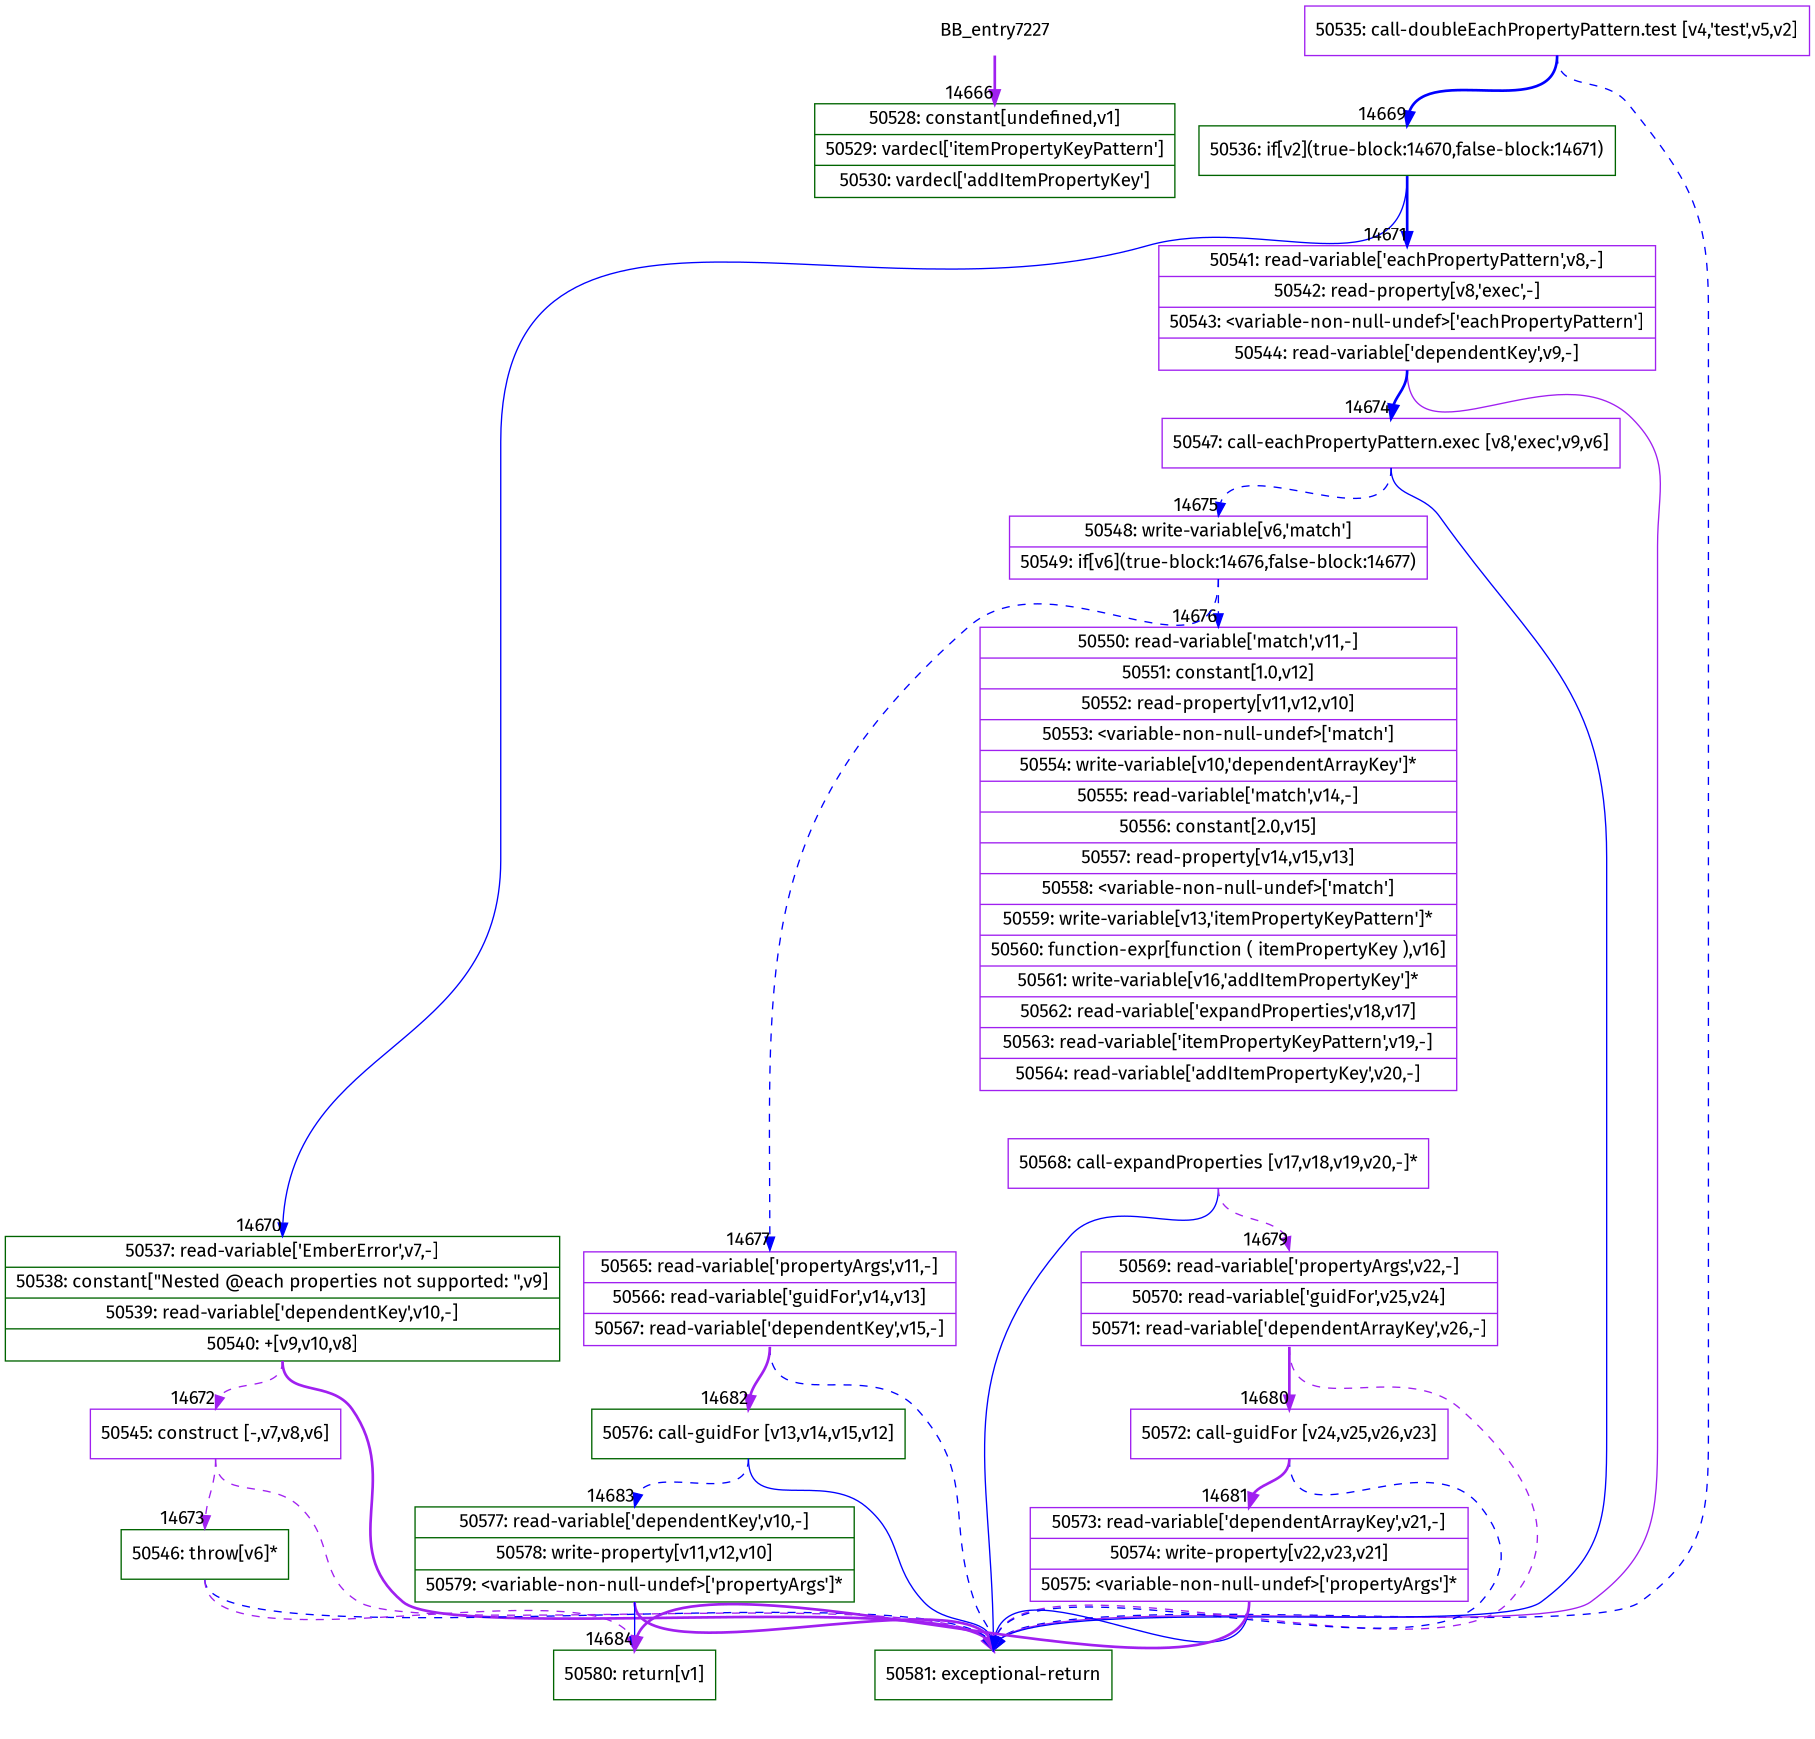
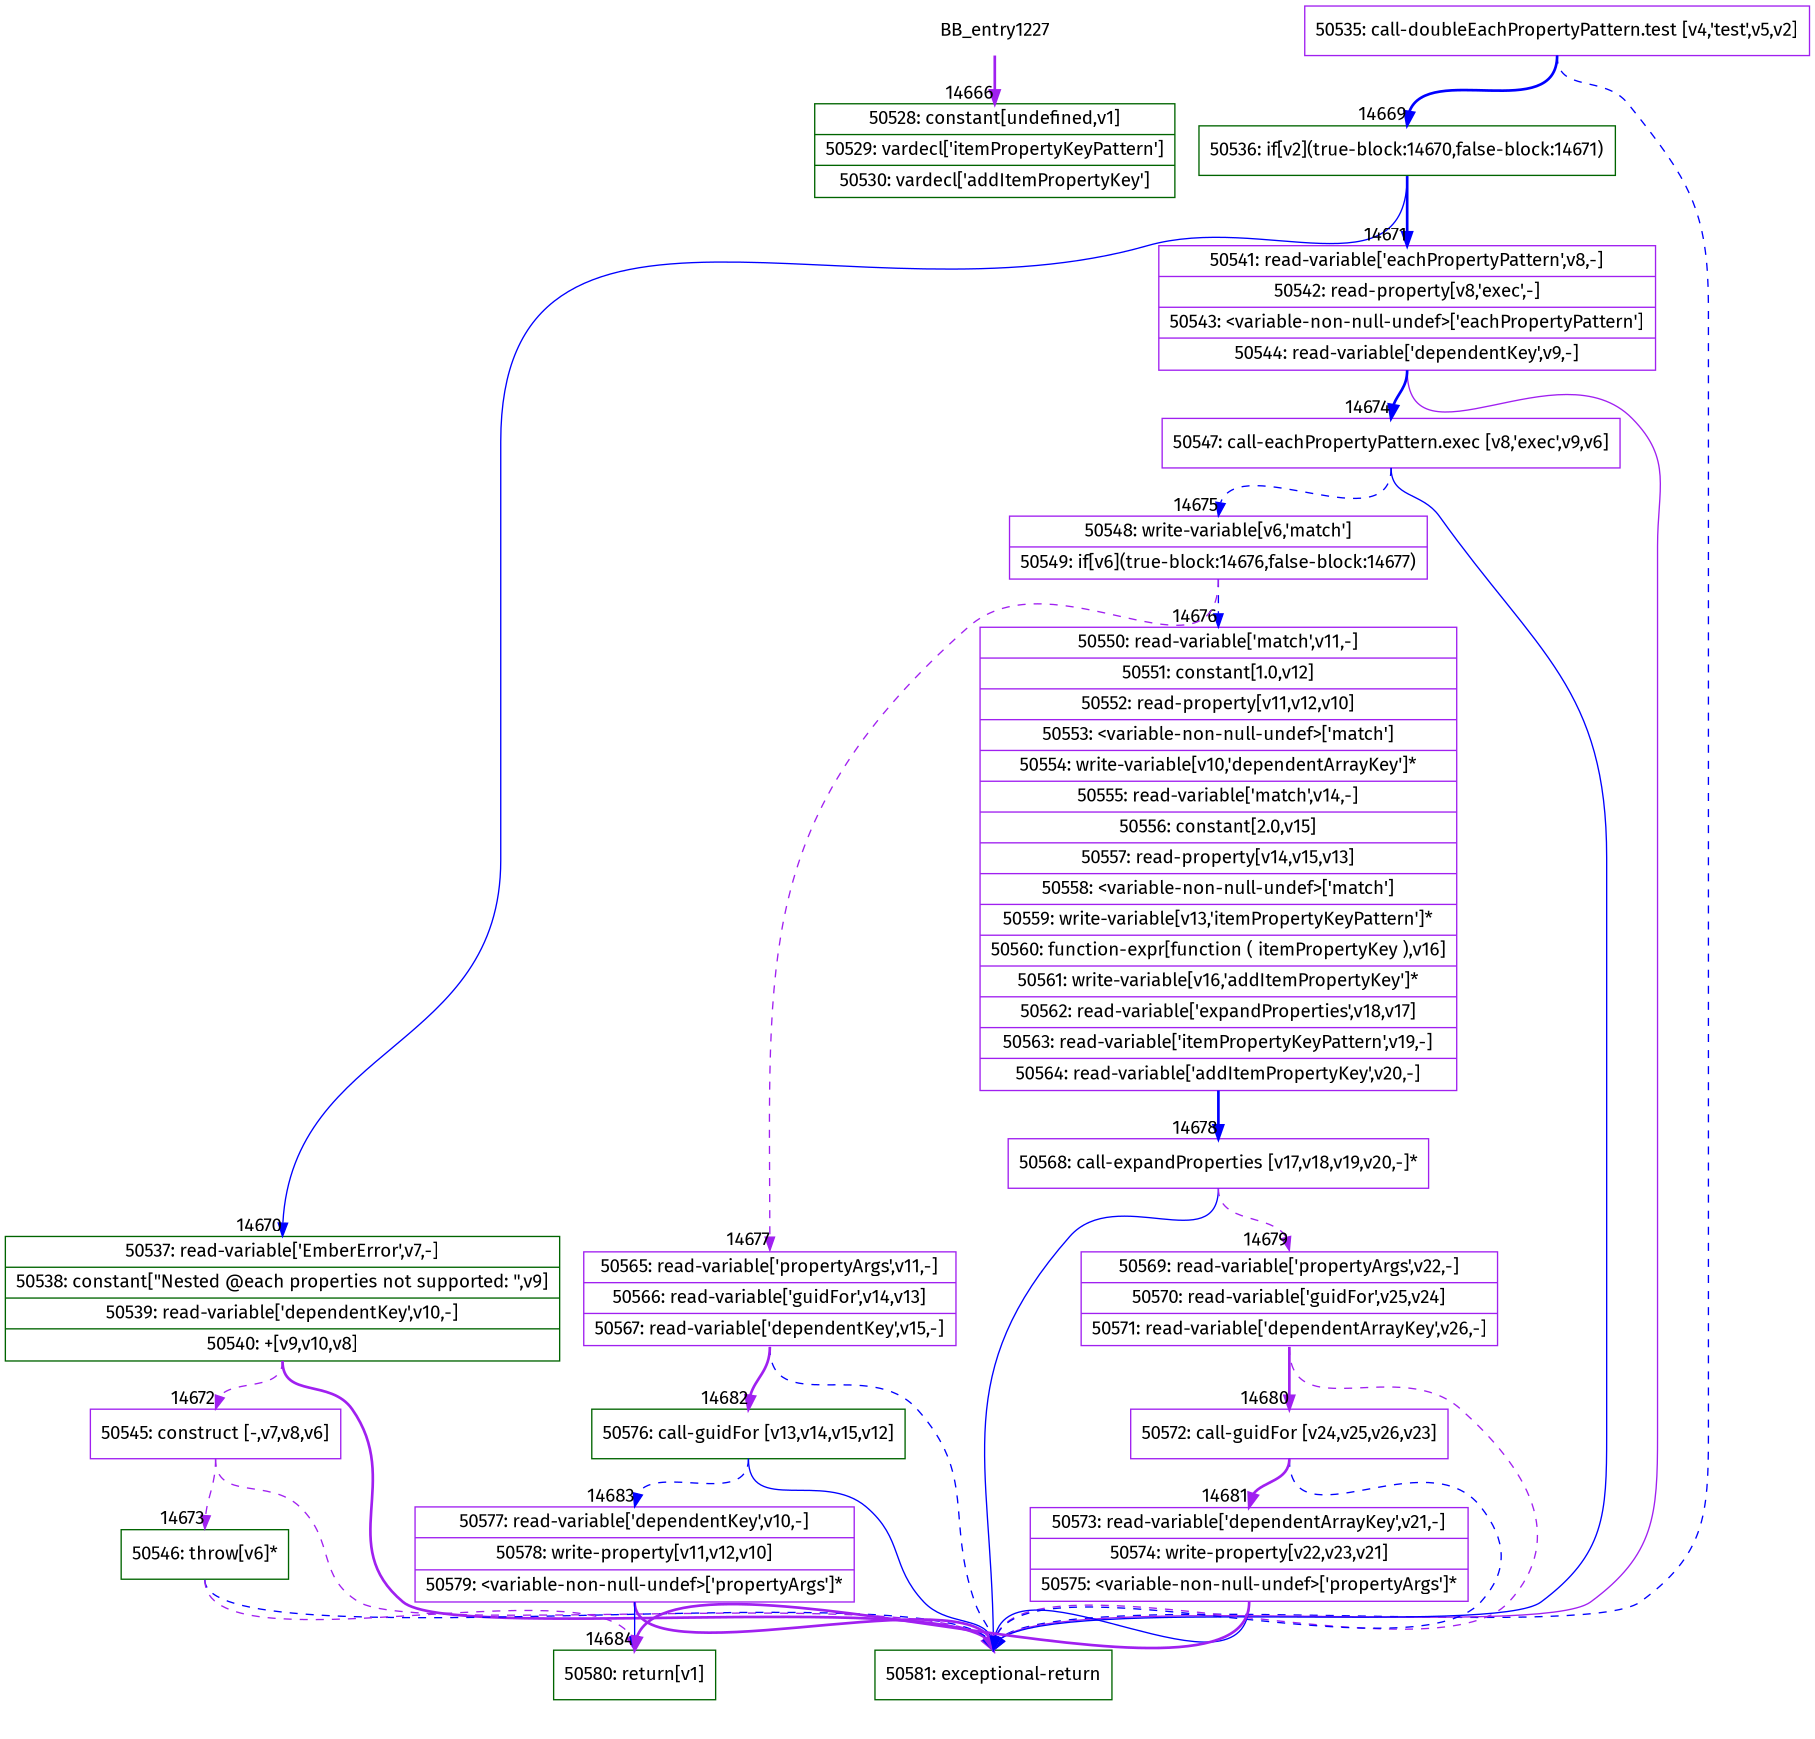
node "BB_entry7227": label "BB_entry7227" -> "BB_entry1227"
edge "50548: write-variable[v6,'match']" -> "50565: read-variable['propertyArgs',v11,-]": color blue -> purple
edge "50550: read-variable['match',v11,-]" -> "50568: call-expandProperties [v17,v18,v19,v20,-]*": added
node "50577: read-variable['dependentKey',v10,-]": color darkgreen -> purple
